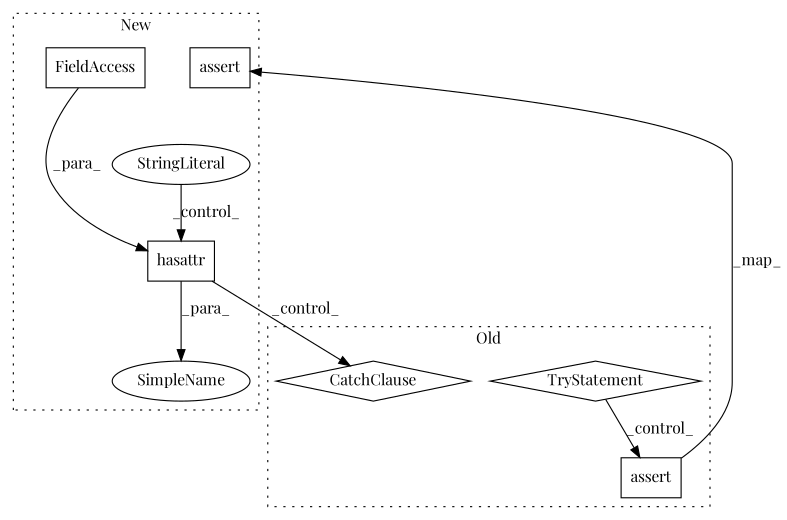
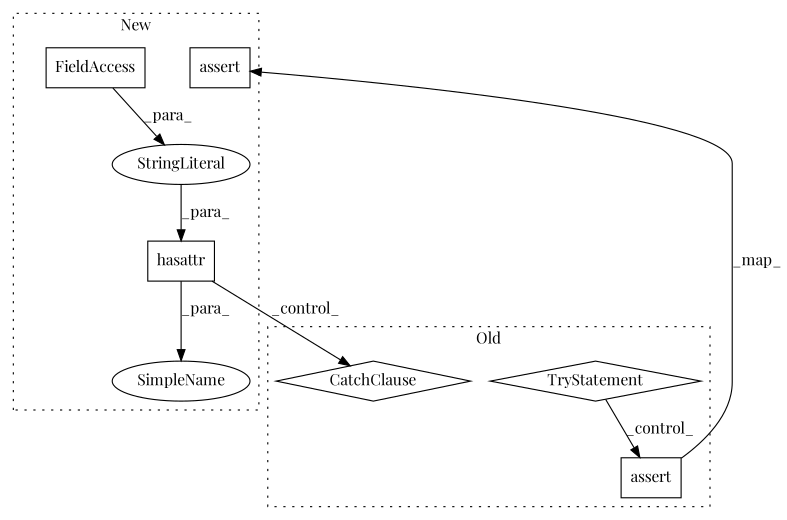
edge "FieldAccess" -> "hasattr": now "FieldAccess" -> "StringLiteral"
edge "StringLiteral" -> "hasattr": label "_control_" -> "_para_"
